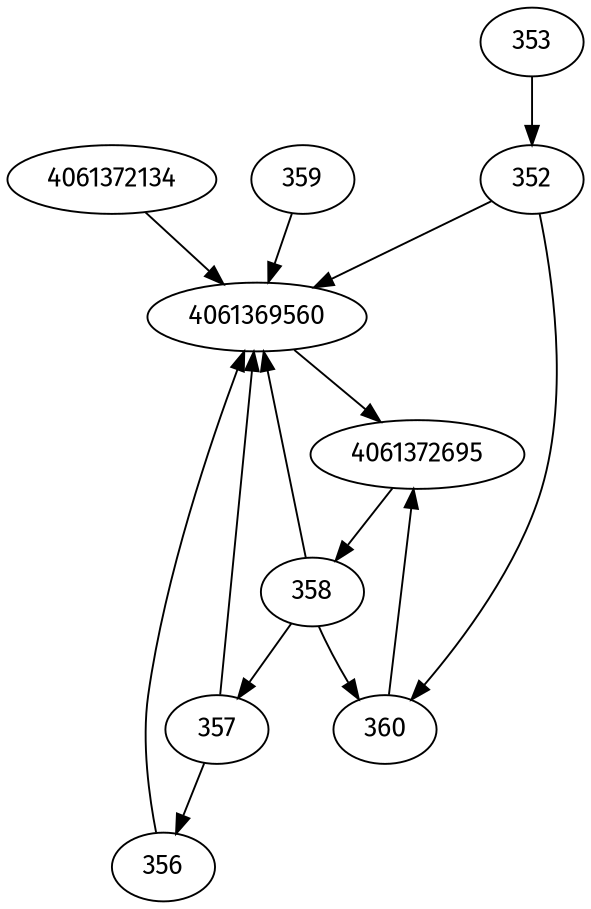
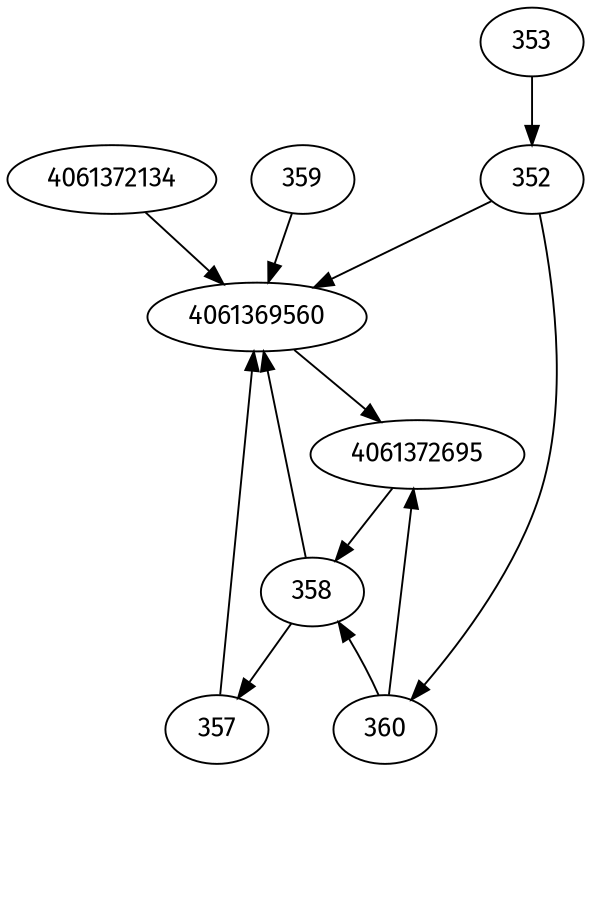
edge "358" -> "360": reversed
node "356": removed
